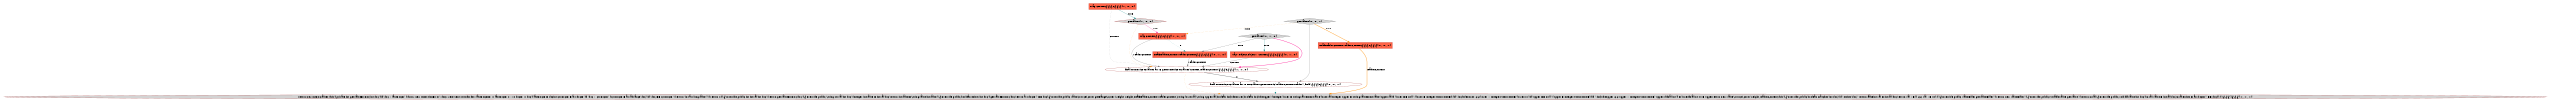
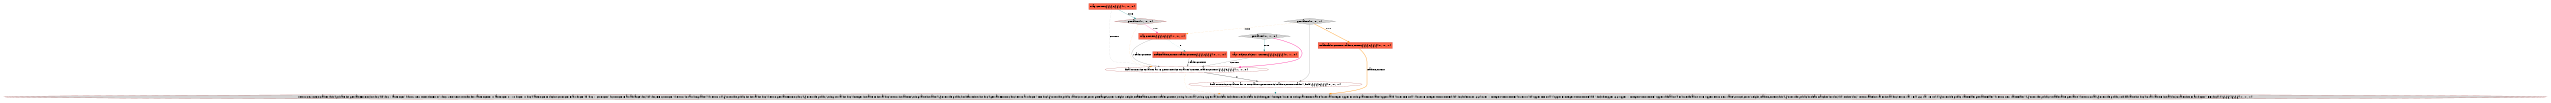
edge "getValues['0', '1', '0']" -> "LeafReaderContext readerContext@@@2@@@['0', '1', '0']": removed, label "true"
